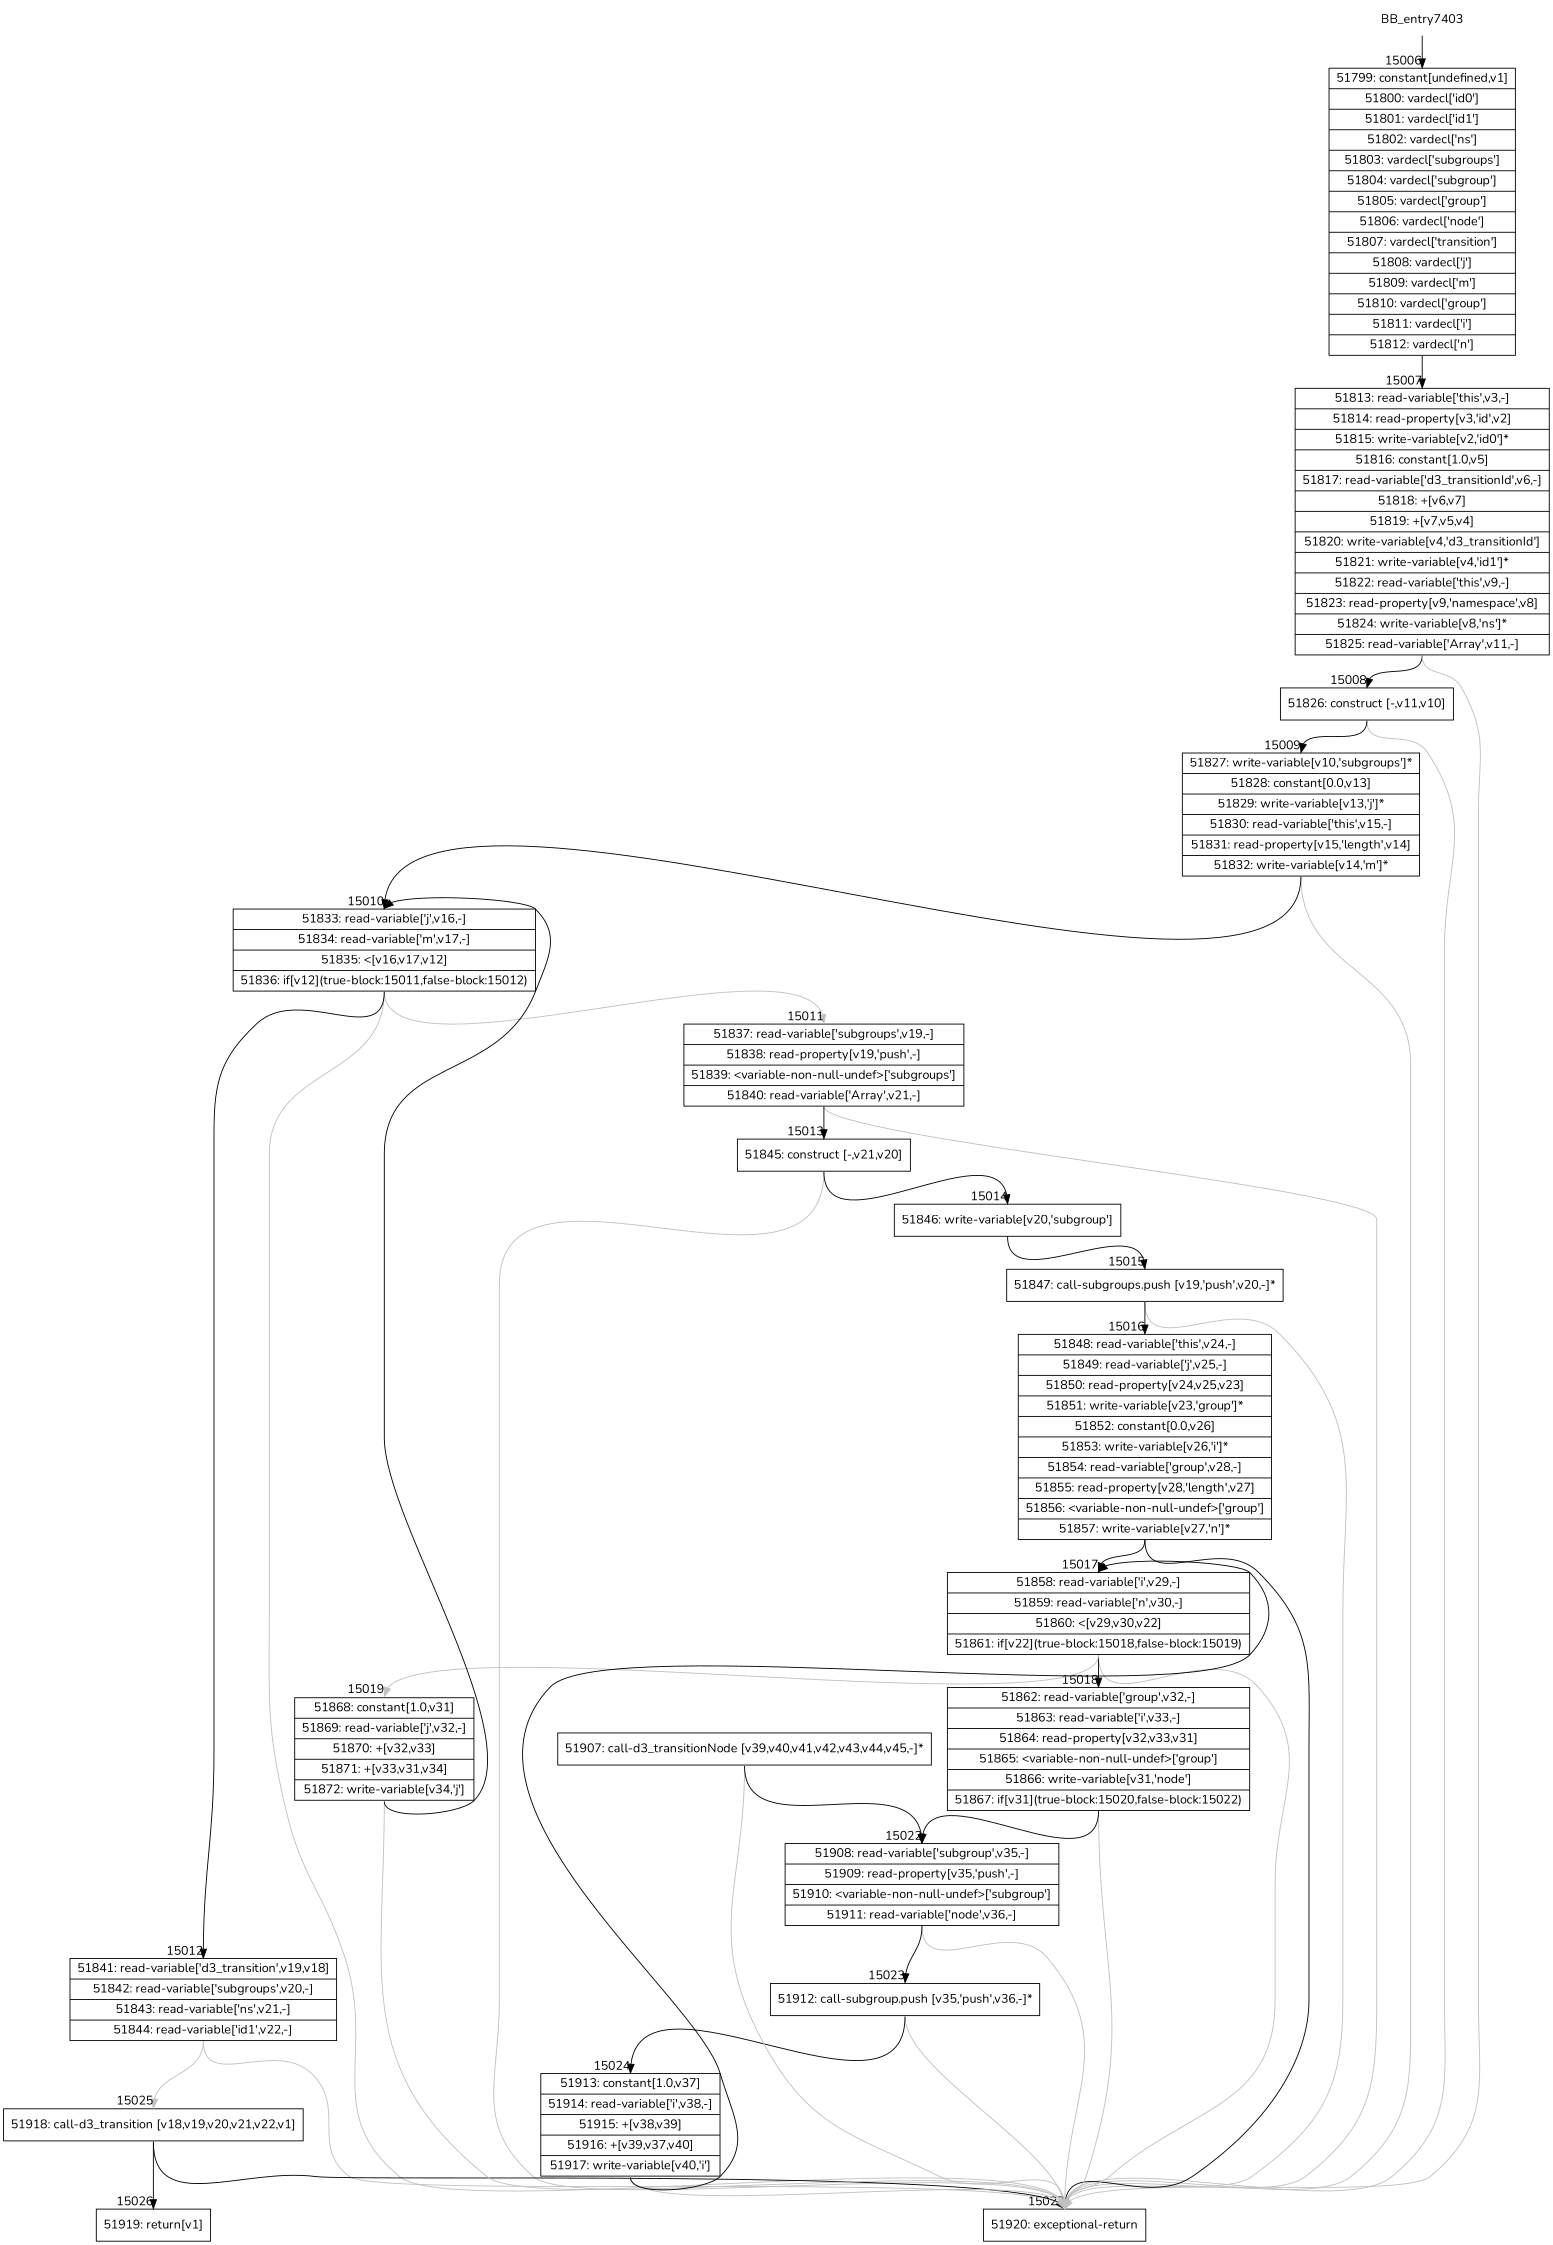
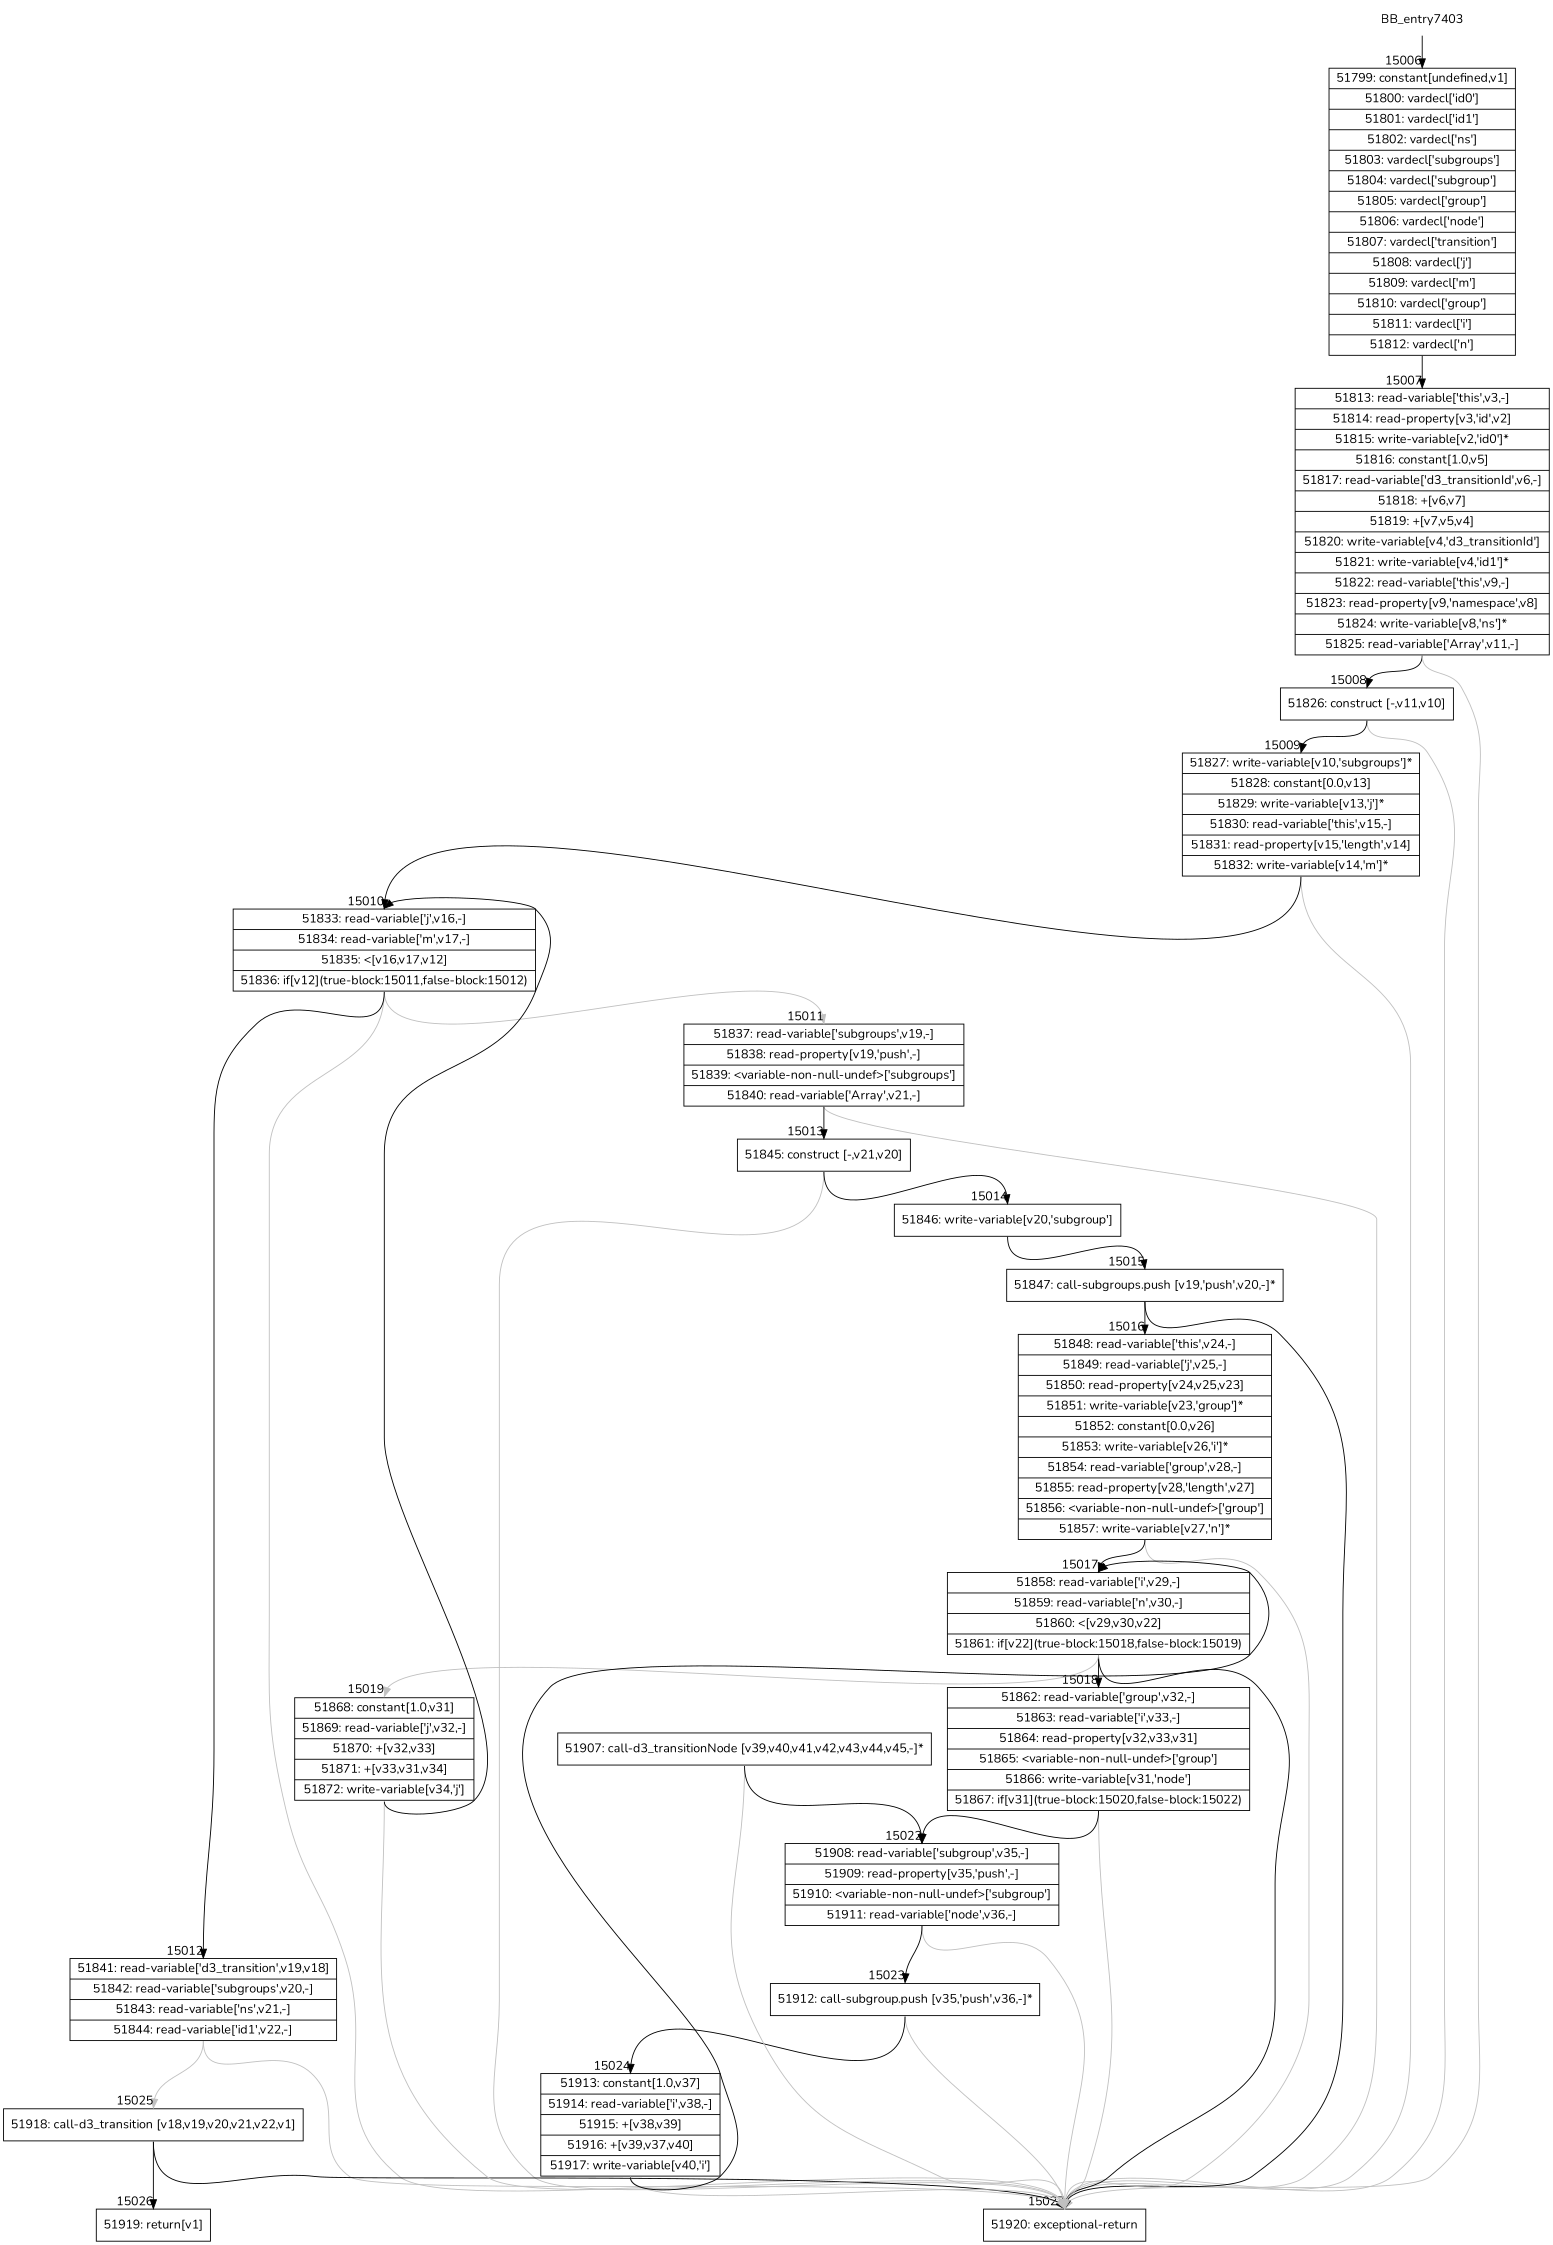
edge "51847: call-subgroups.push [v19,'push',v20,-]*" -> "51920: exceptional-return": color gray -> black
edge "51848: read-variable['this',v24,-]" -> "51920: exceptional-return": color black -> gray
edge "51858: read-variable['i',v29,-]" -> "51920: exceptional-return": color gray -> black
